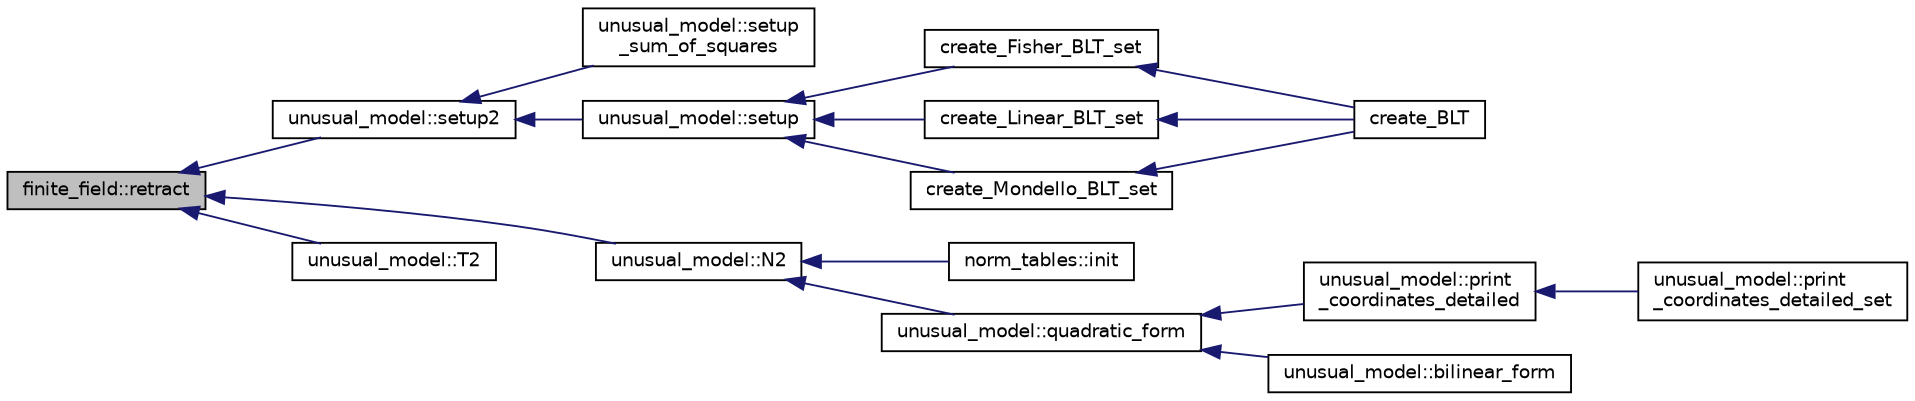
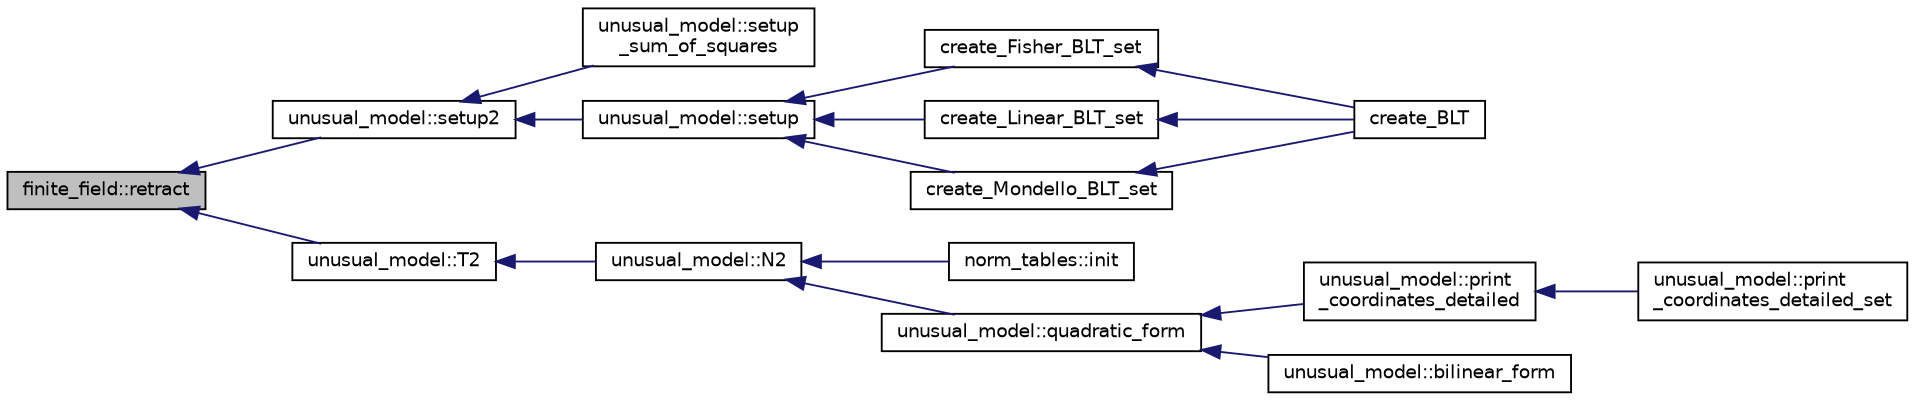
edge "unusual_model::N2" -> "finite_field::retract": now "unusual_model::N2" -> "unusual_model::T2"
